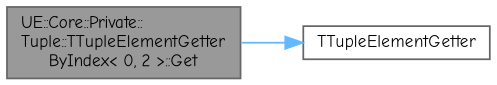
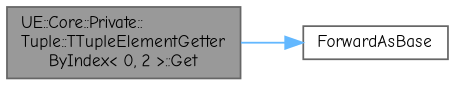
node "TTupleElementGetter": label "TTupleElementGetter" -> "ForwardAsBase"
